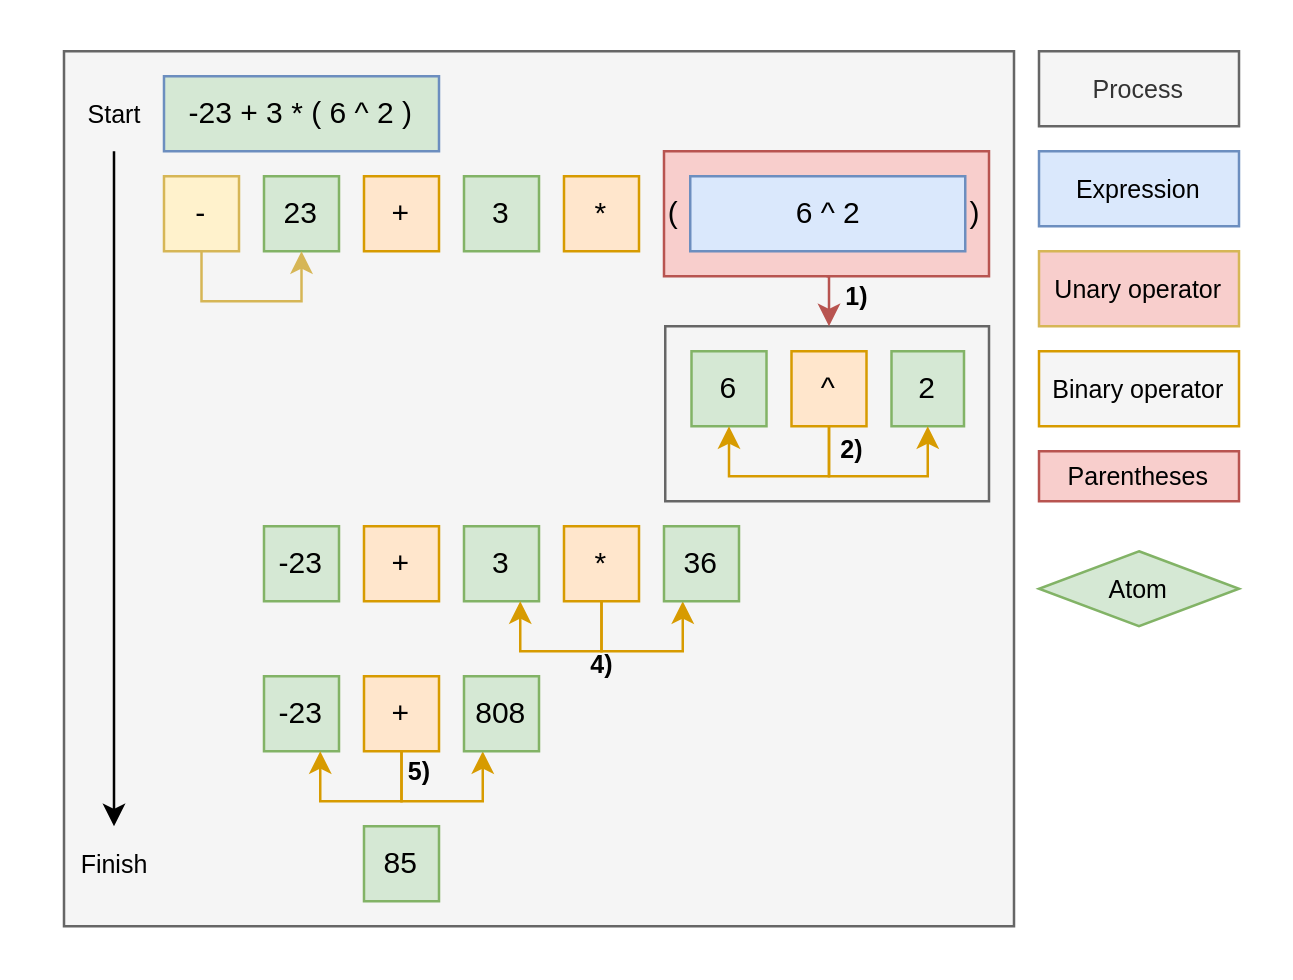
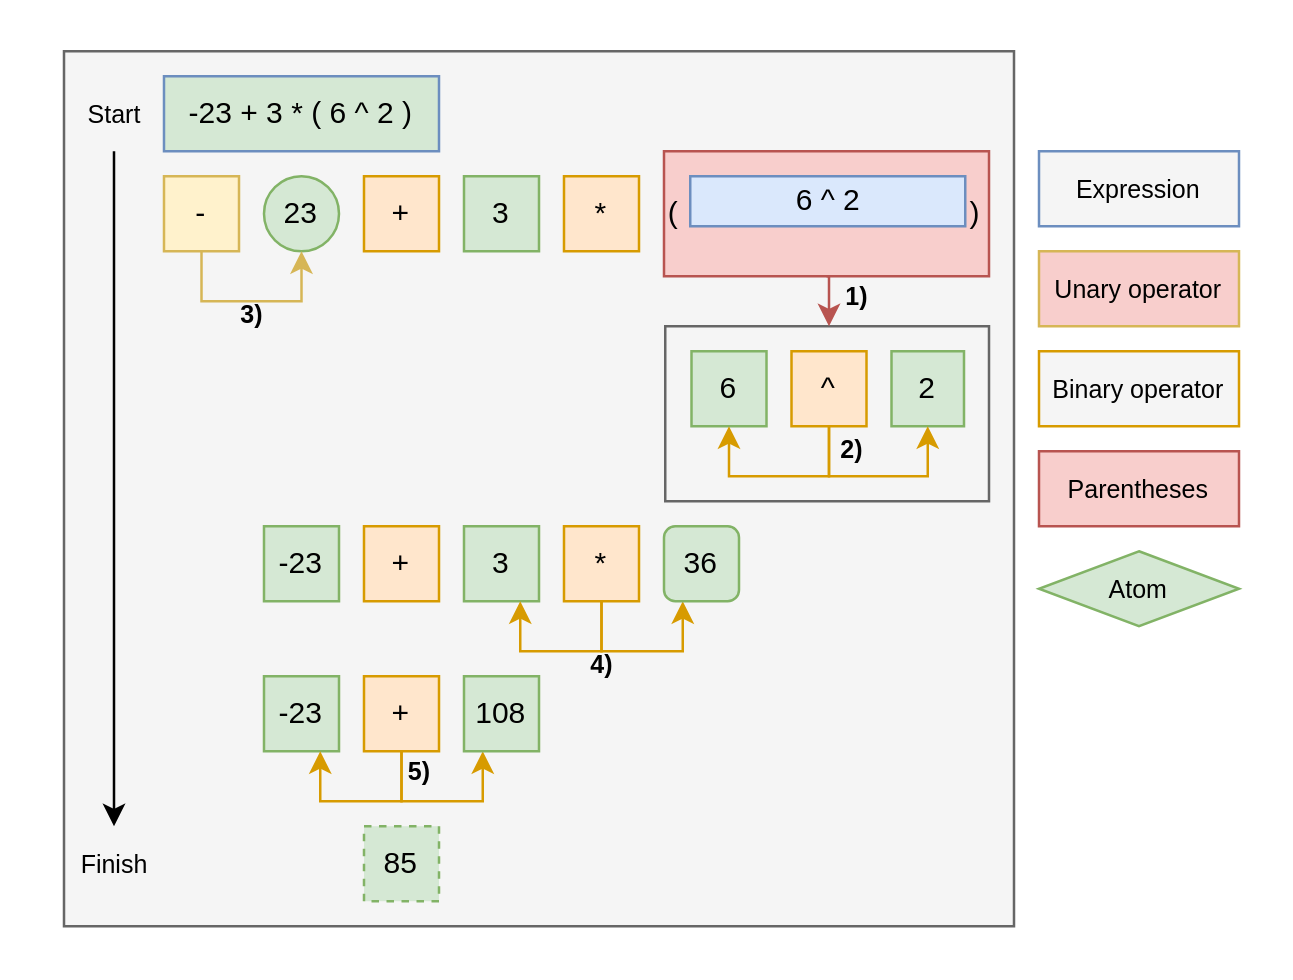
node "Process": removed
node "Expression": fillcolor #dae8fc -> #f5f5f5
node "23": shape rectangle -> ellipse
node "6 ^ 2": size 275x75 -> 275x50
node "3)": added
node "Parentheses": size 200x50 -> 200x75
node "36": shape rectangle -> rounded rectangle
node "808": label "808" -> "108"
node "85": style solid -> dashed
